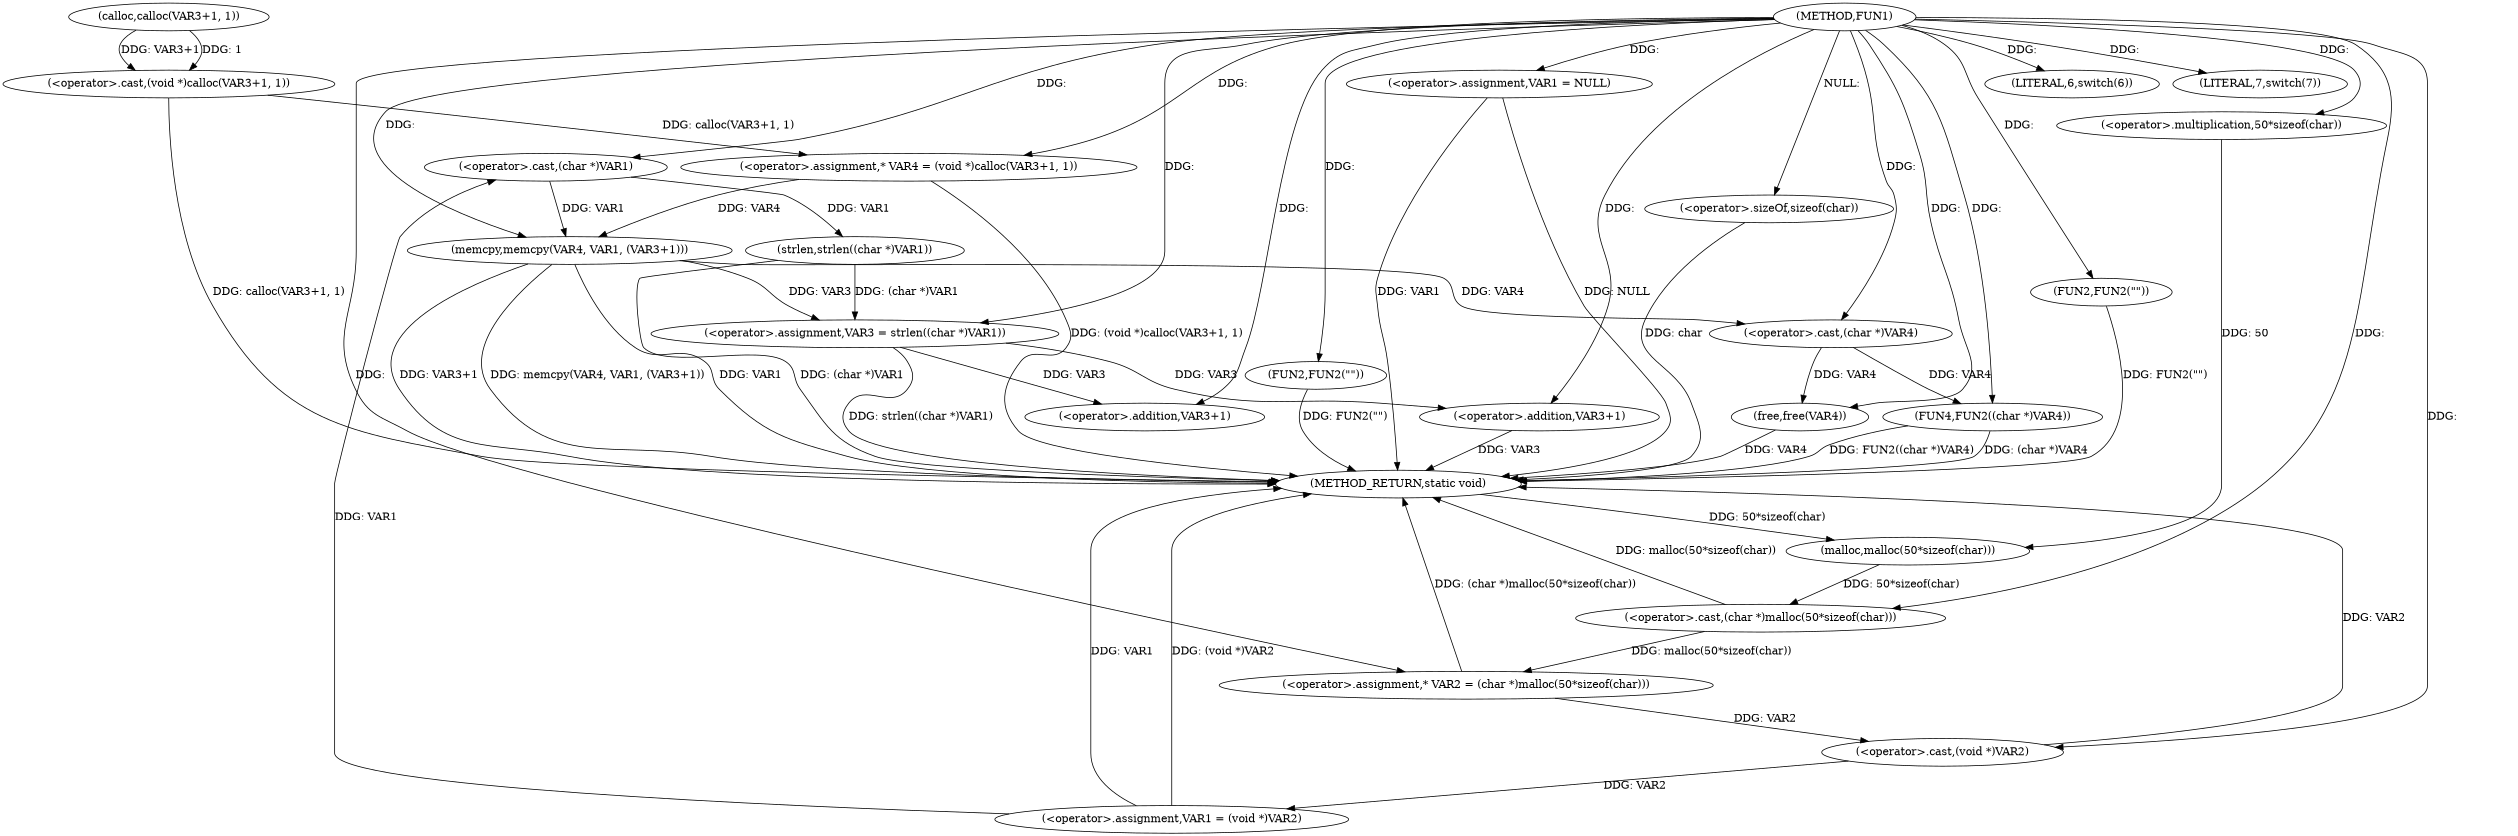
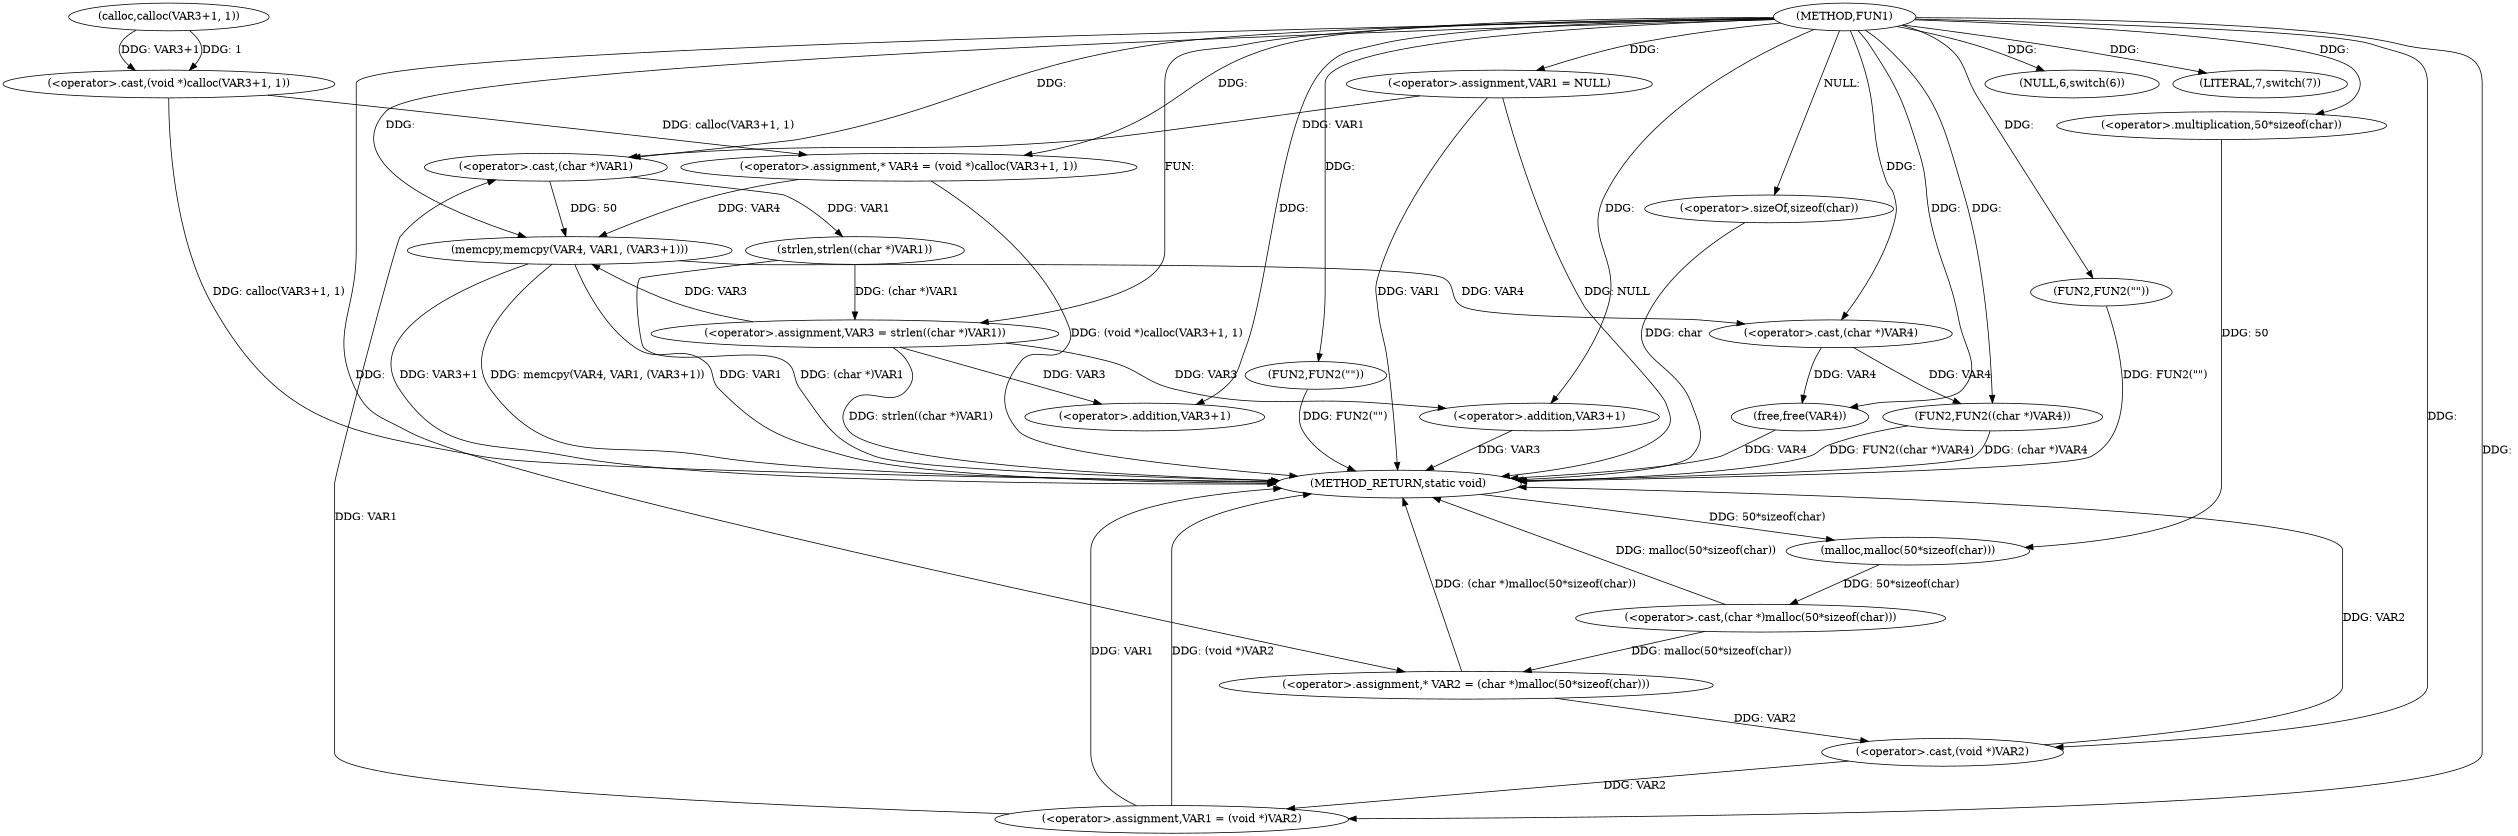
node "(LITERAL,6,switch(6))": label "(LITERAL,6,switch(6))" -> "(NULL,6,switch(6))"
edge "(<operator>.assignment,VAR1 = NULL)" -> "(<operator>.cast,(char *)VAR1)": added, label "DDG: VAR1"
edge "(METHOD,FUN1)" -> "(<operator>.assignment,VAR3 = strlen((char *)VAR1))": label "DDG: " -> "FUN: "
edge "(<operator>.cast,(char *)VAR1)" -> "(memcpy,memcpy(VAR4, VAR1, (VAR3+1)))": label "DDG: VAR1" -> "DDG: 50"
edge "(METHOD,FUN1)" -> "(<operator>.cast,(char *)malloc(50*sizeof(char)))": now "(METHOD,FUN1)" -> "(<operator>.assignment,VAR1 = (void *)VAR2)"
edge "(memcpy,memcpy(VAR4, VAR1, (VAR3+1)))" -> "(<operator>.assignment,VAR3 = strlen((char *)VAR1))": reversed
node "(FUN4,FUN2((char *)VAR4))": label "(FUN4,FUN2((char *)VAR4))" -> "(FUN2,FUN2((char *)VAR4))"
